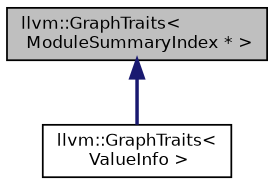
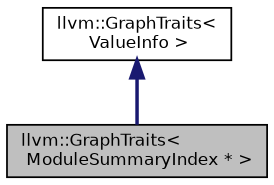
edge "llvm::GraphTraits< ValueInfo >" -> "llvm::GraphTraits< ModuleSummaryIndex * >": reversed
